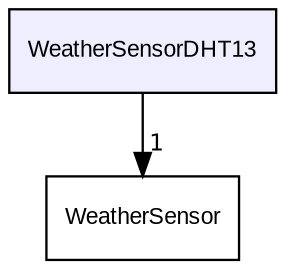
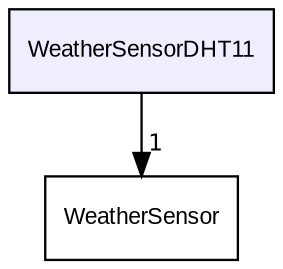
node "WeatherSensorDHT13": label "WeatherSensorDHT13" -> "WeatherSensorDHT11"
